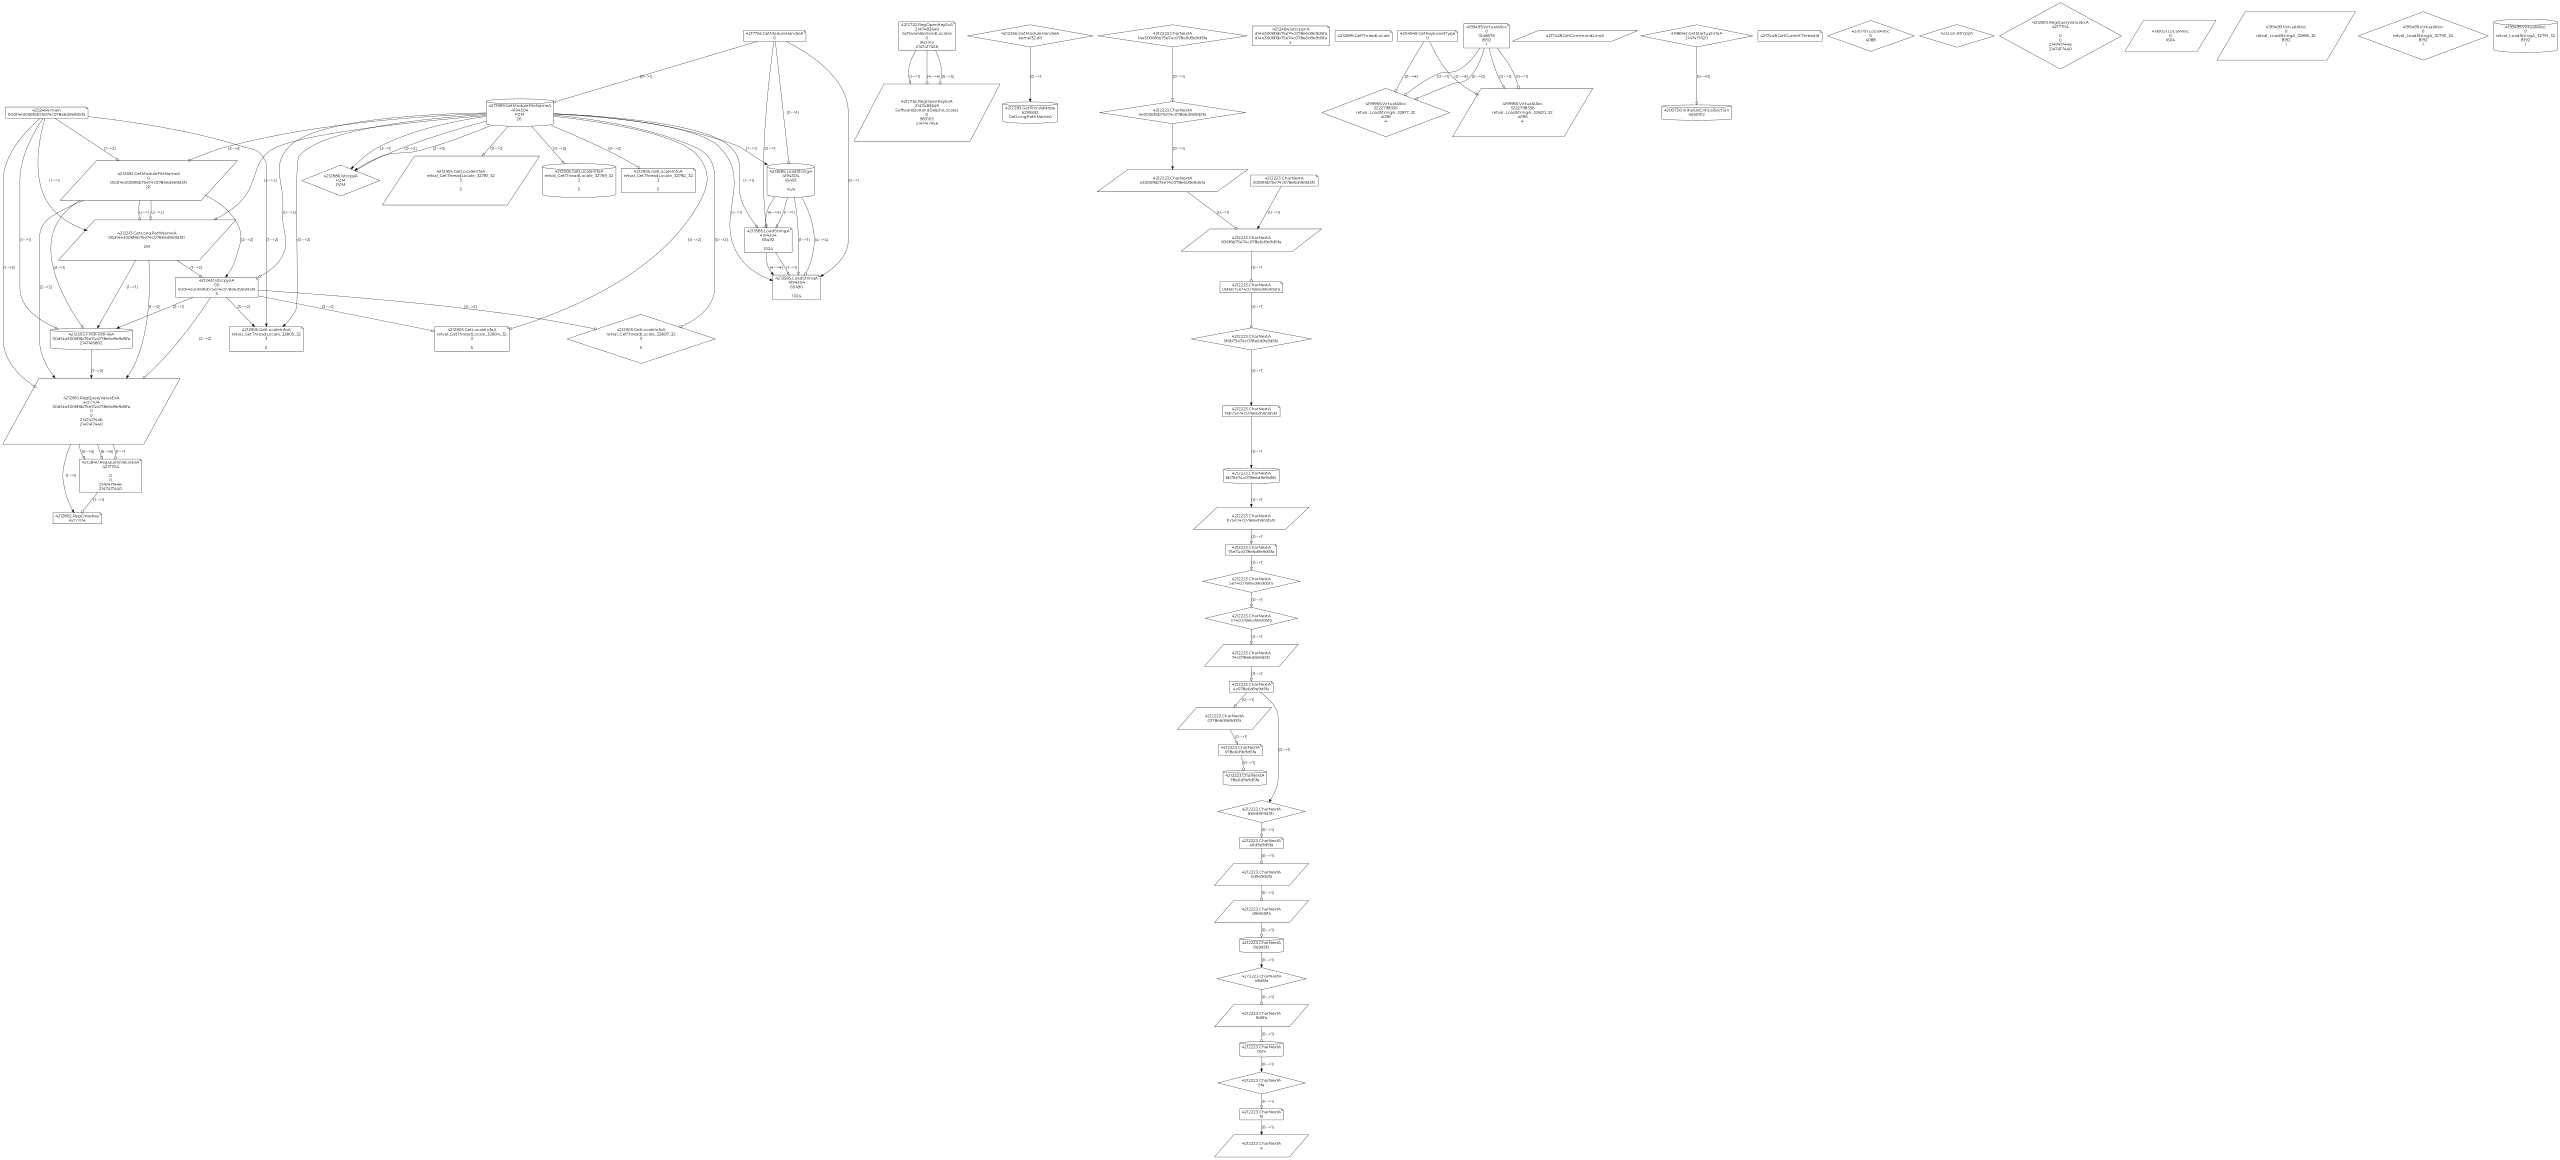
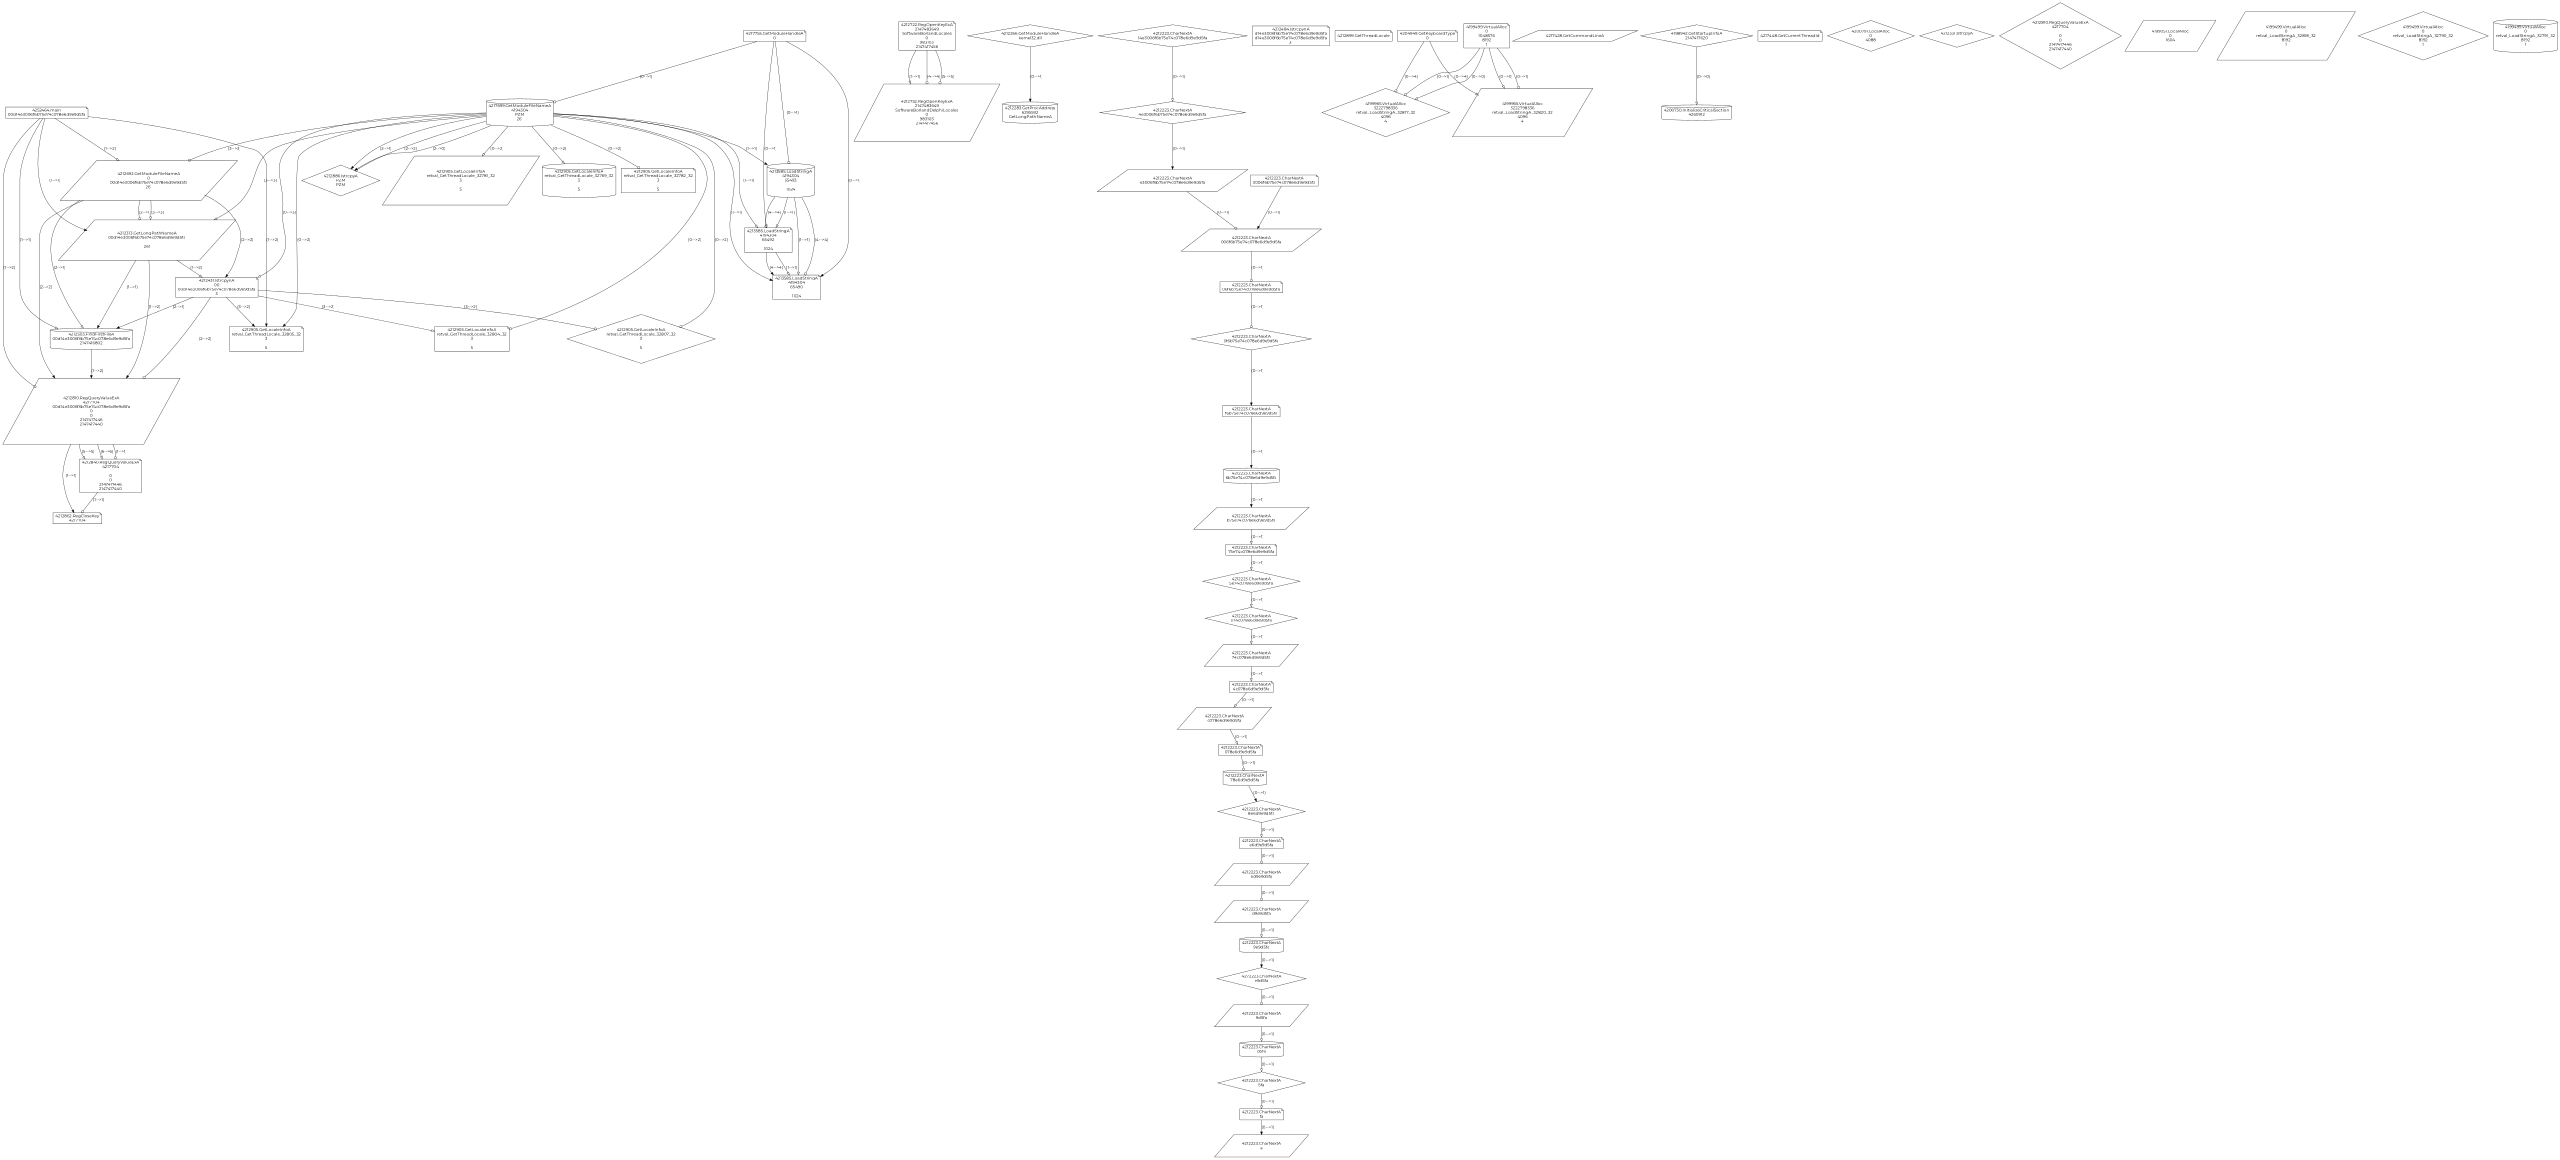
edge "4212223.CharNextA 4c078e6d9e9d5fa" -> "4212223.CharNextA 8e6d9e9d5fa": now "4212223.CharNextA 78e6d9e9d5fa" -> "4212223.CharNextA 8e6d9e9d5fa"
edge "4212223.CharNextA 9d5fa" -> "4212223.CharNextA d5fa": arrowhead odot -> onormal
edge "4212223.CharNextA d5fa" -> "4212223.CharNextA 5fa": arrowhead normal -> onormal
